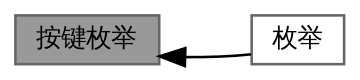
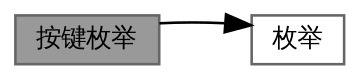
edge "枚举" -> "按键枚举": reversed
